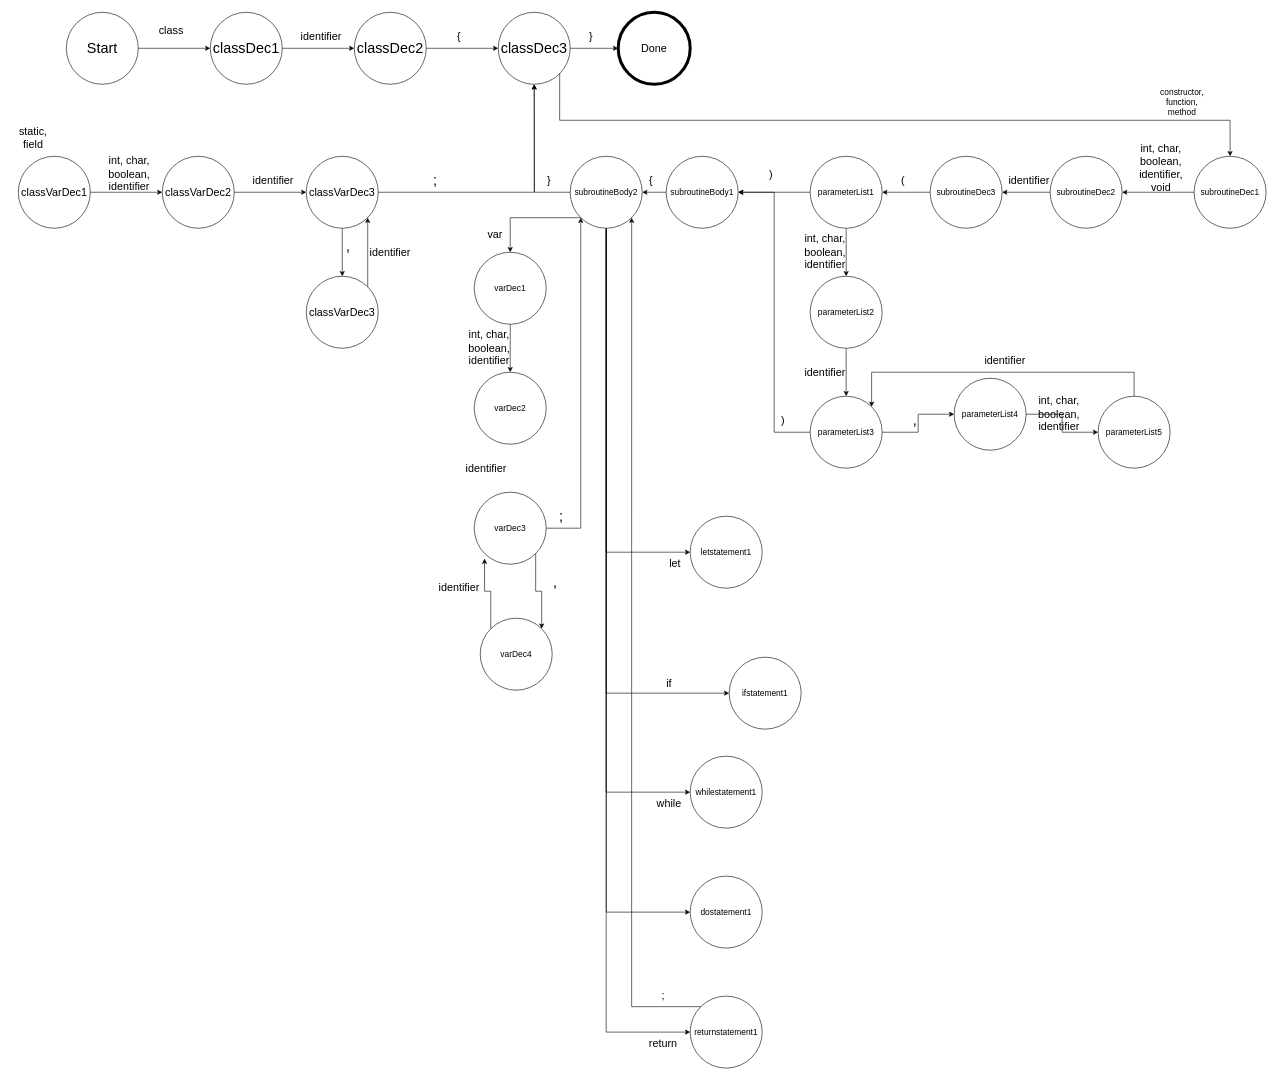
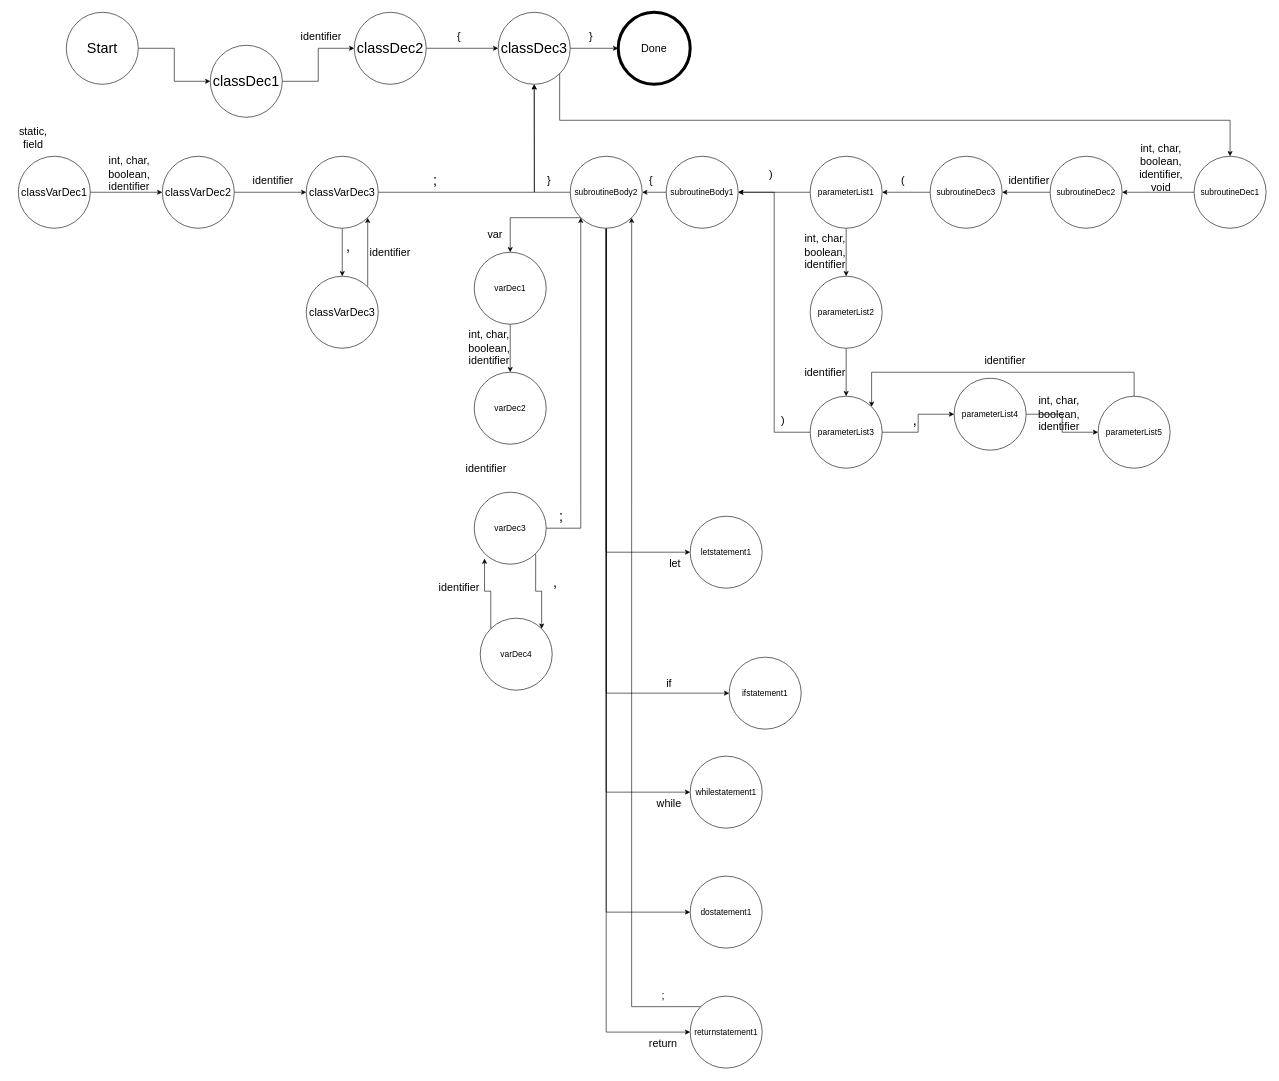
node "class": removed
node "classDec1": moved (246, 48) -> (246, 81)
node "constructor, function, method": removed
